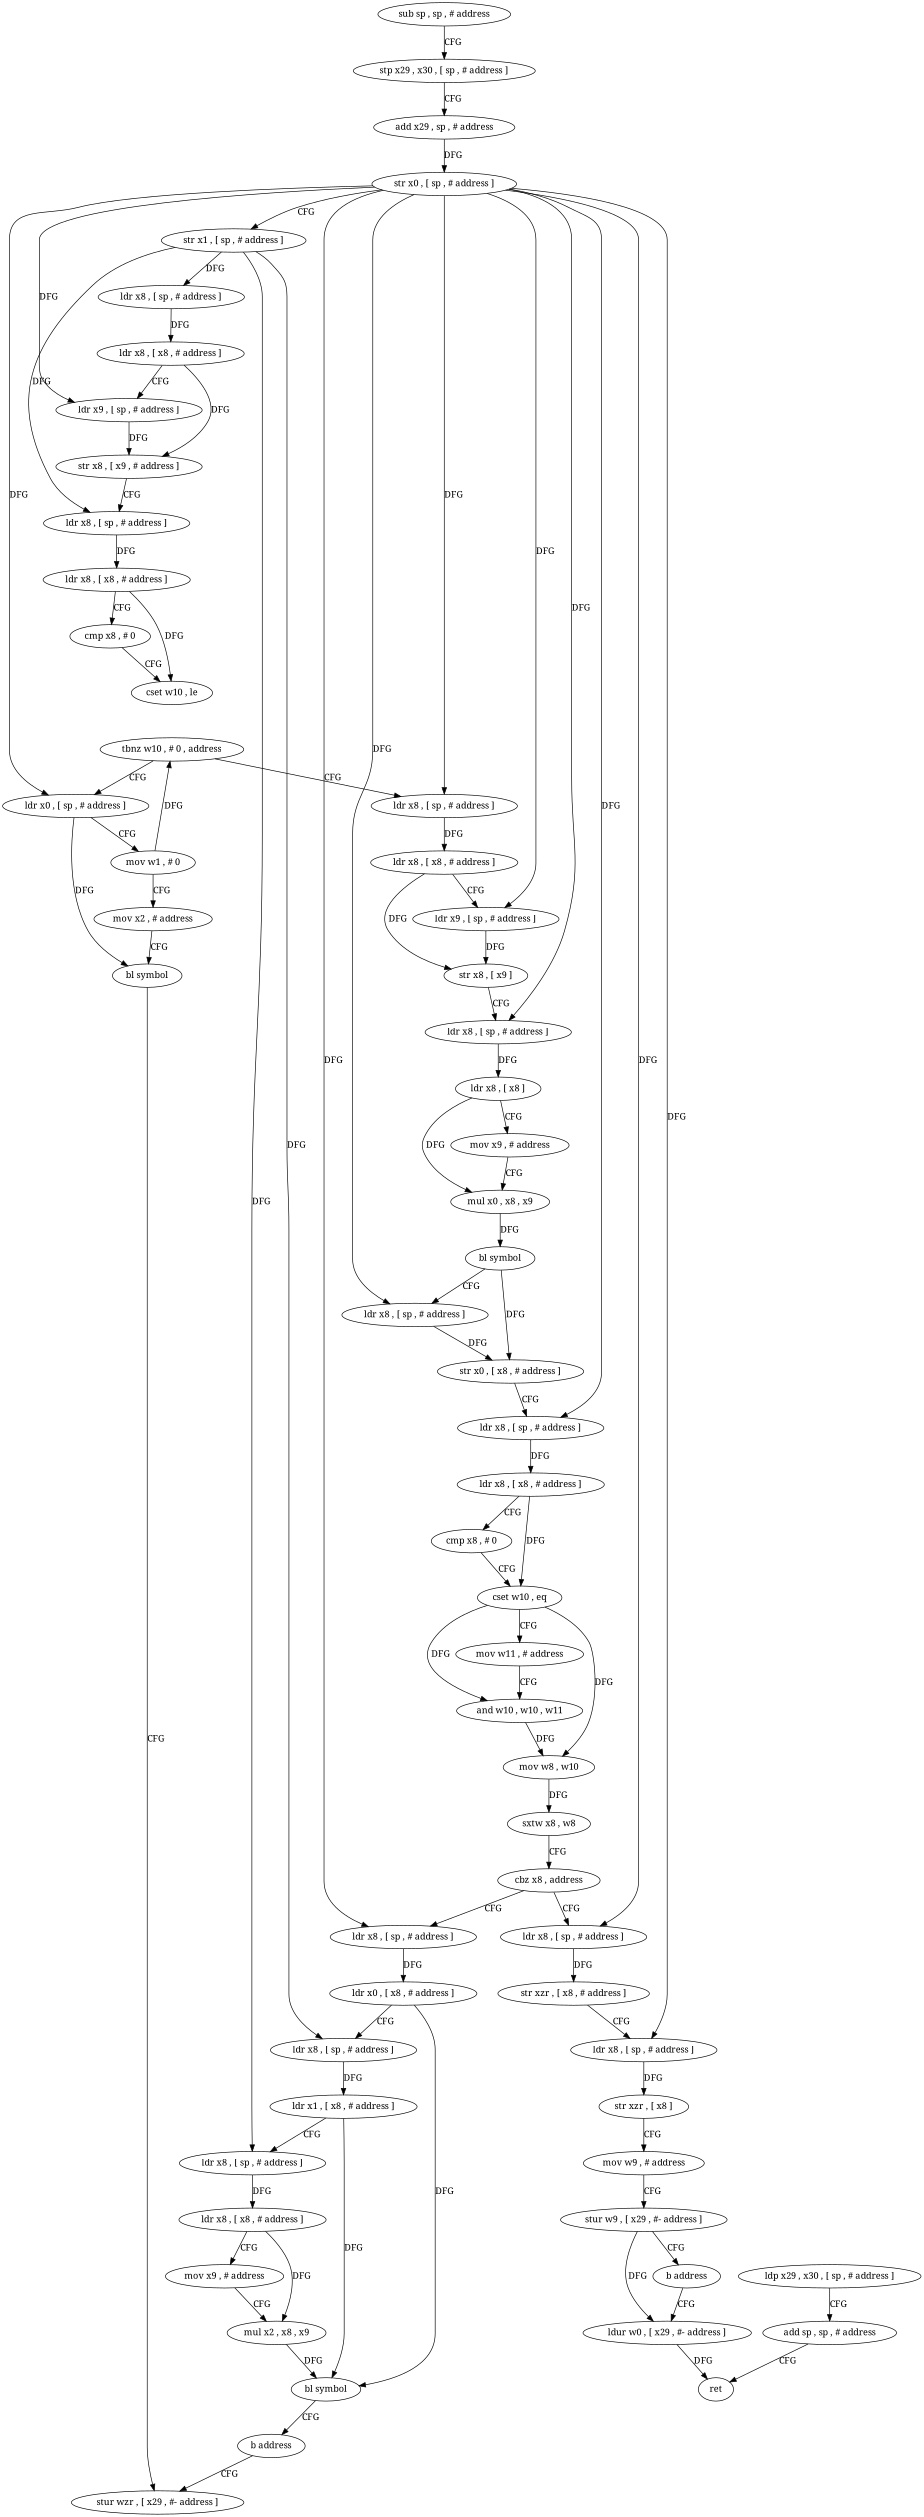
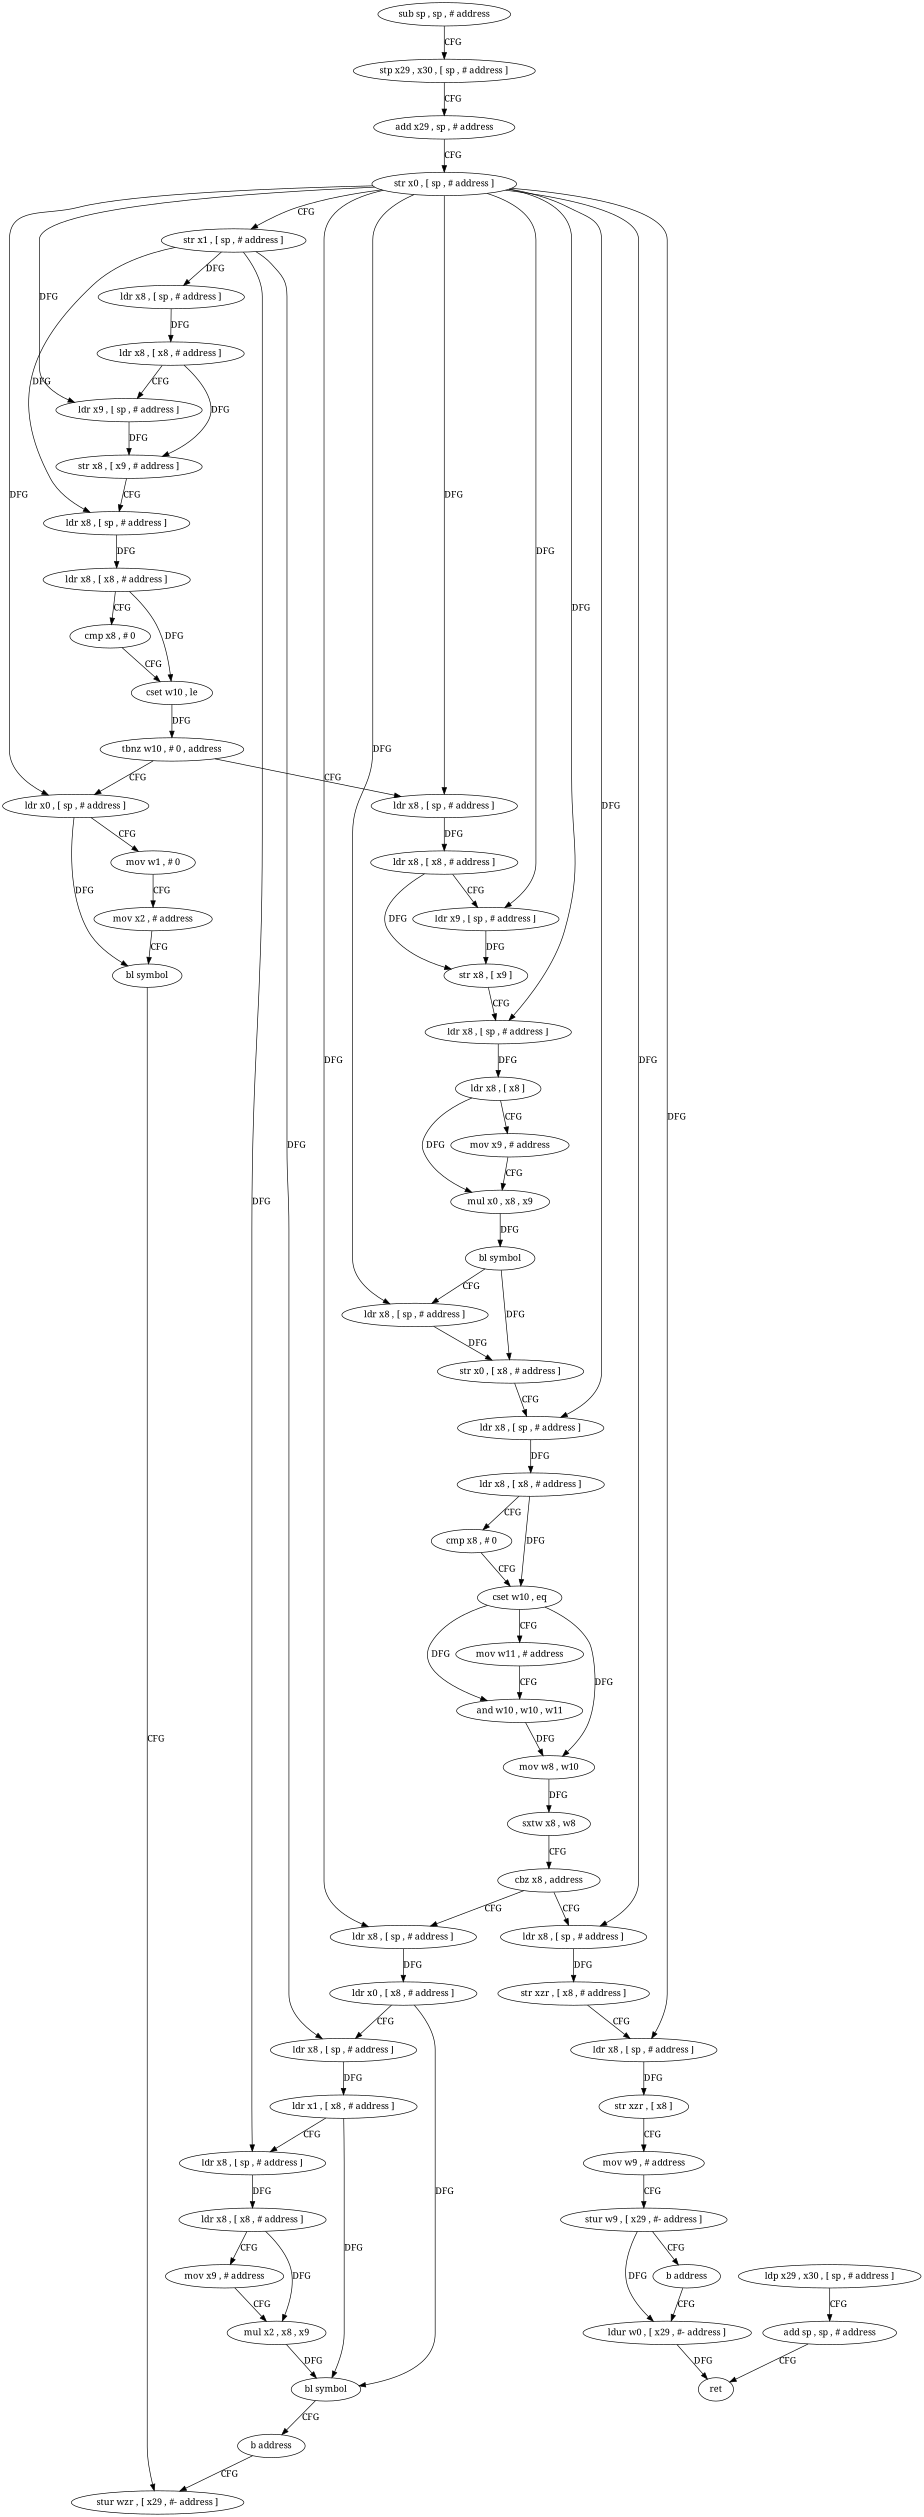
edge "add x29 , sp , # address" -> "str x0 , [ sp , # address ]": label "DFG" -> "CFG"
edge "mov w1 , # 0" -> "tbnz w10 , # 0 , address": now "cset w10 , le" -> "tbnz w10 , # 0 , address"
